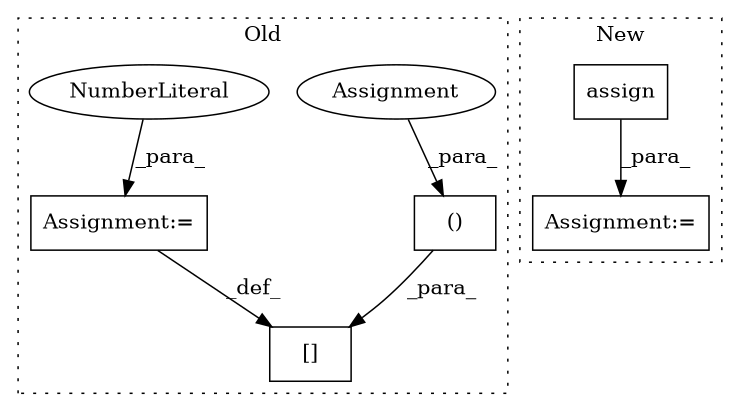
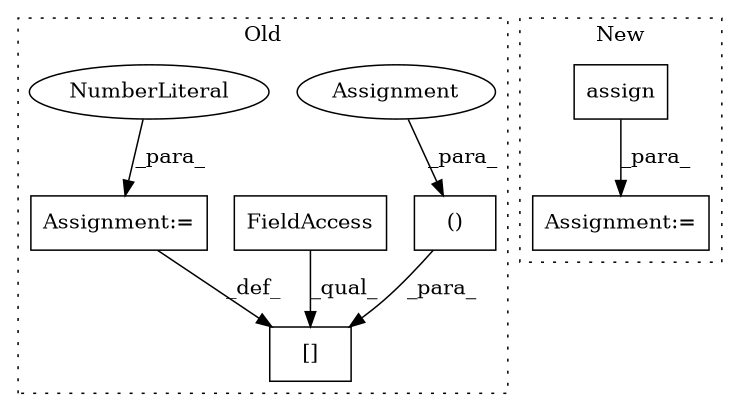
node "FieldAccess": added
